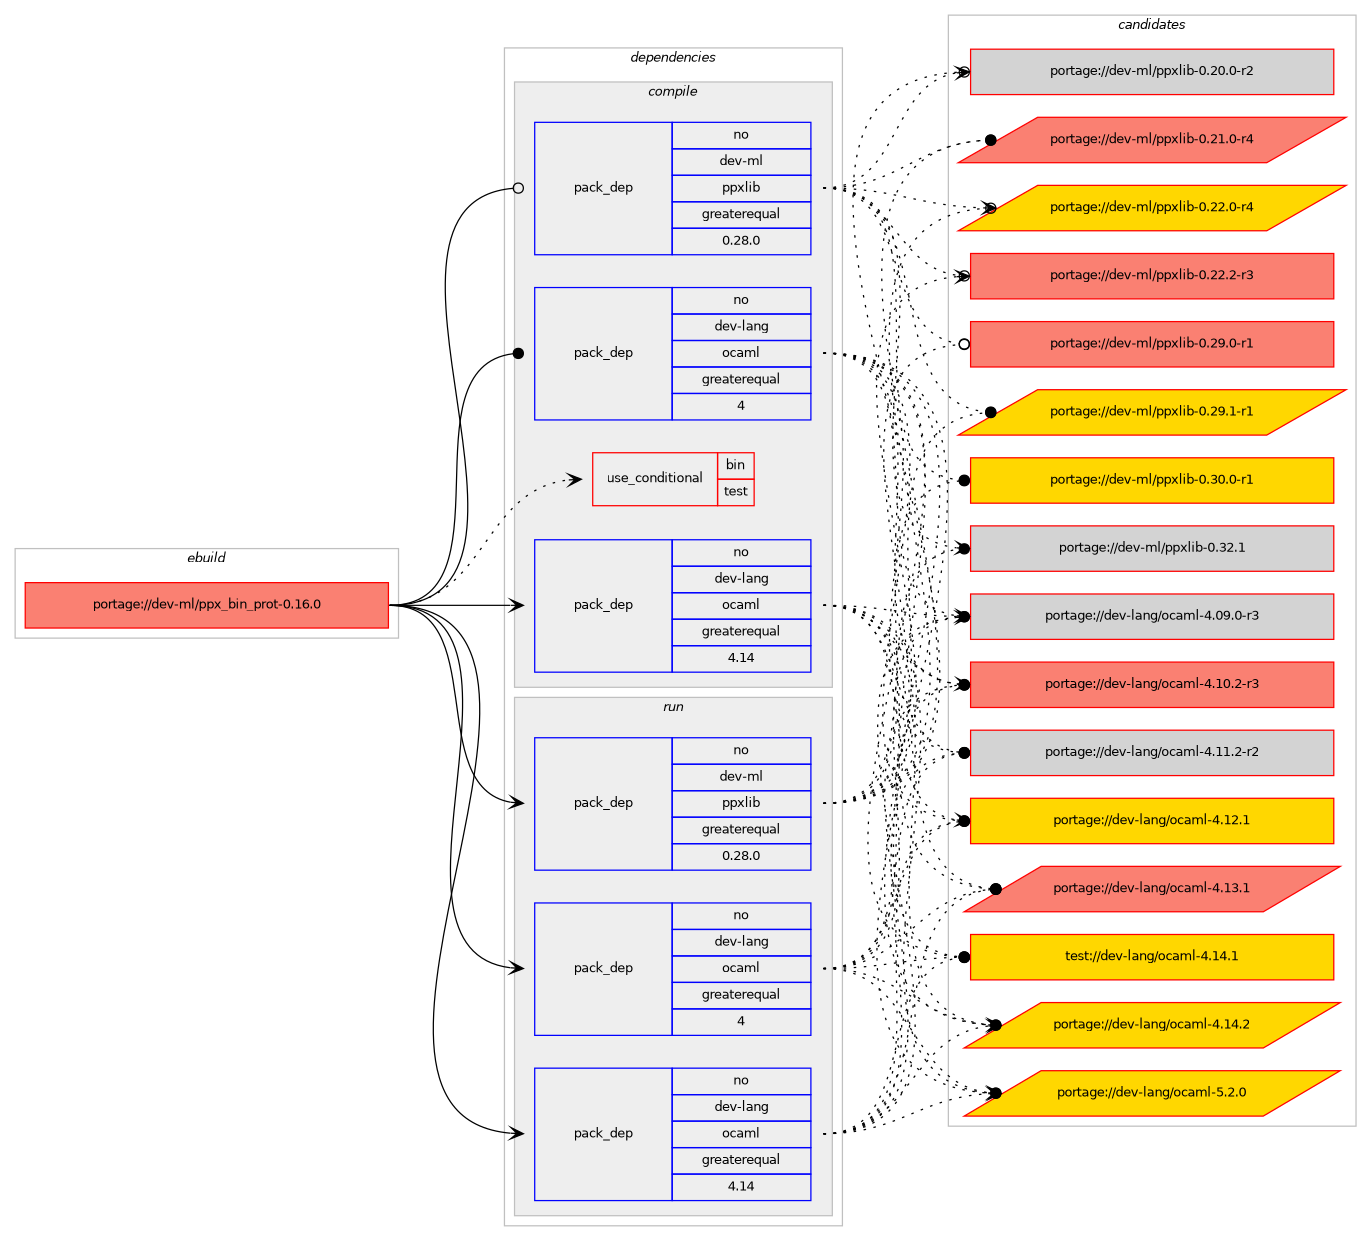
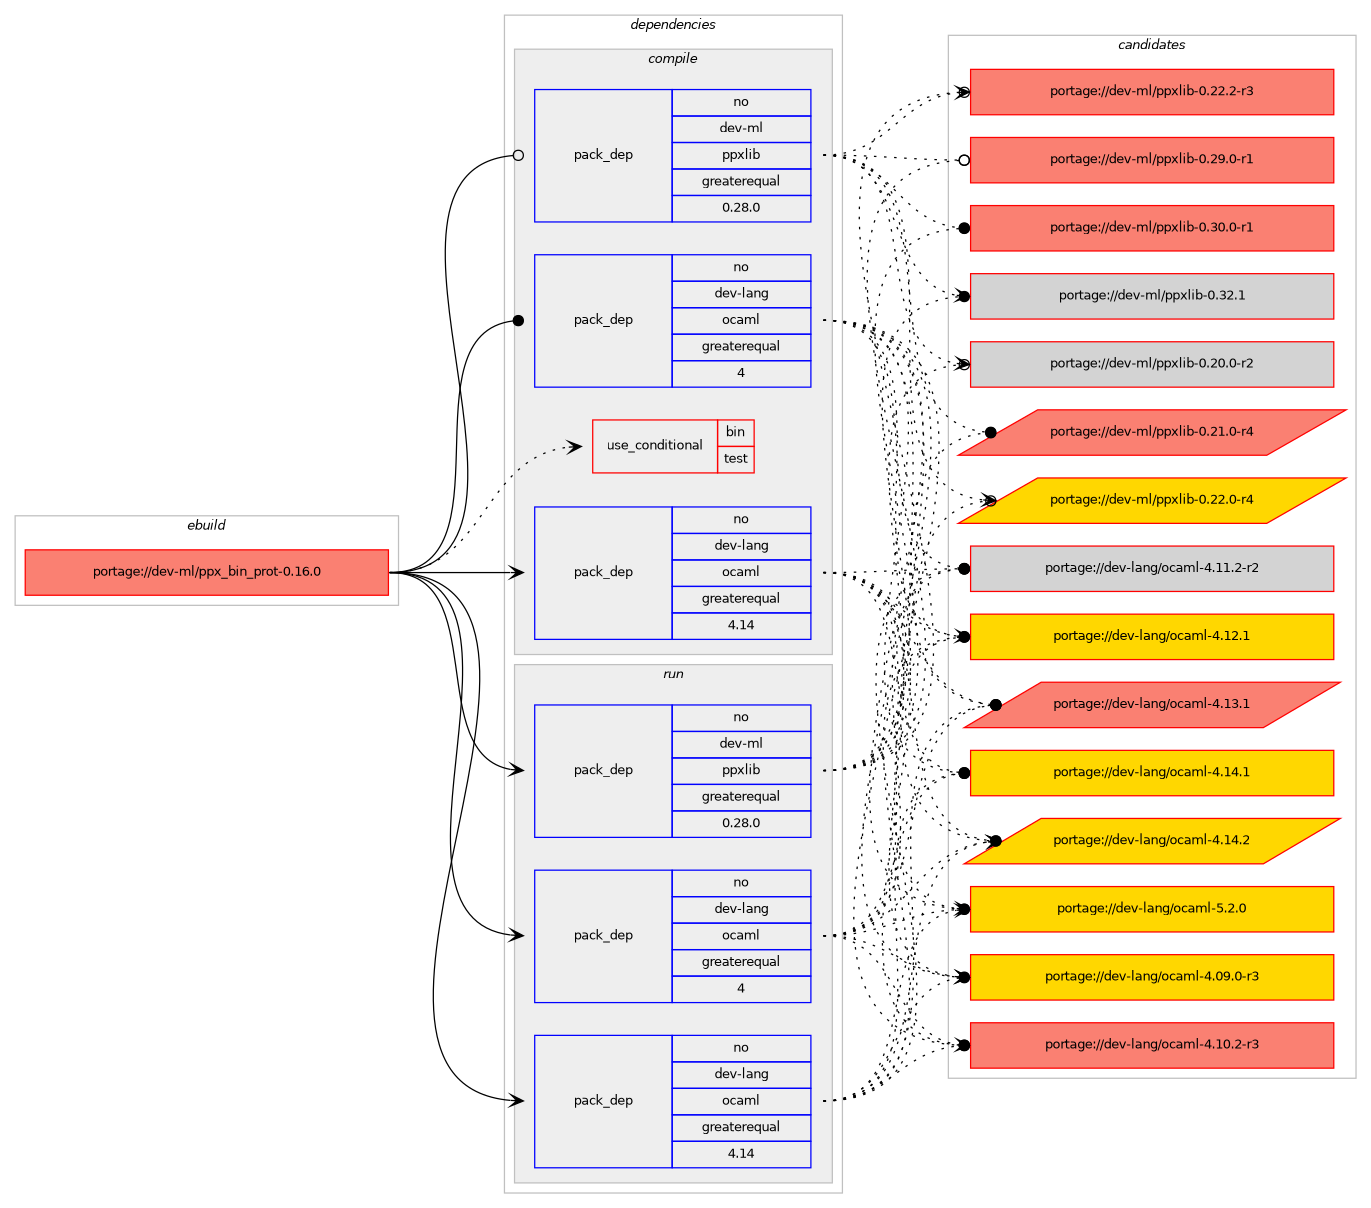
node "portage://dev-ml/ppxlib-0.29.1-r1": removed
node "portage://dev-ml/ppxlib-0.30.0-r1": fillcolor gold -> salmon
node "portage://dev-lang/ocaml-4.09.0-r3": fillcolor lightgrey -> gold
node "test://dev-lang/ocaml-4.14.1": label "test://dev-lang/ocaml-4.14.1" -> "portage://dev-lang/ocaml-4.14.1"
node "portage://dev-lang/ocaml-5.2.0": shape parallelogram -> box
